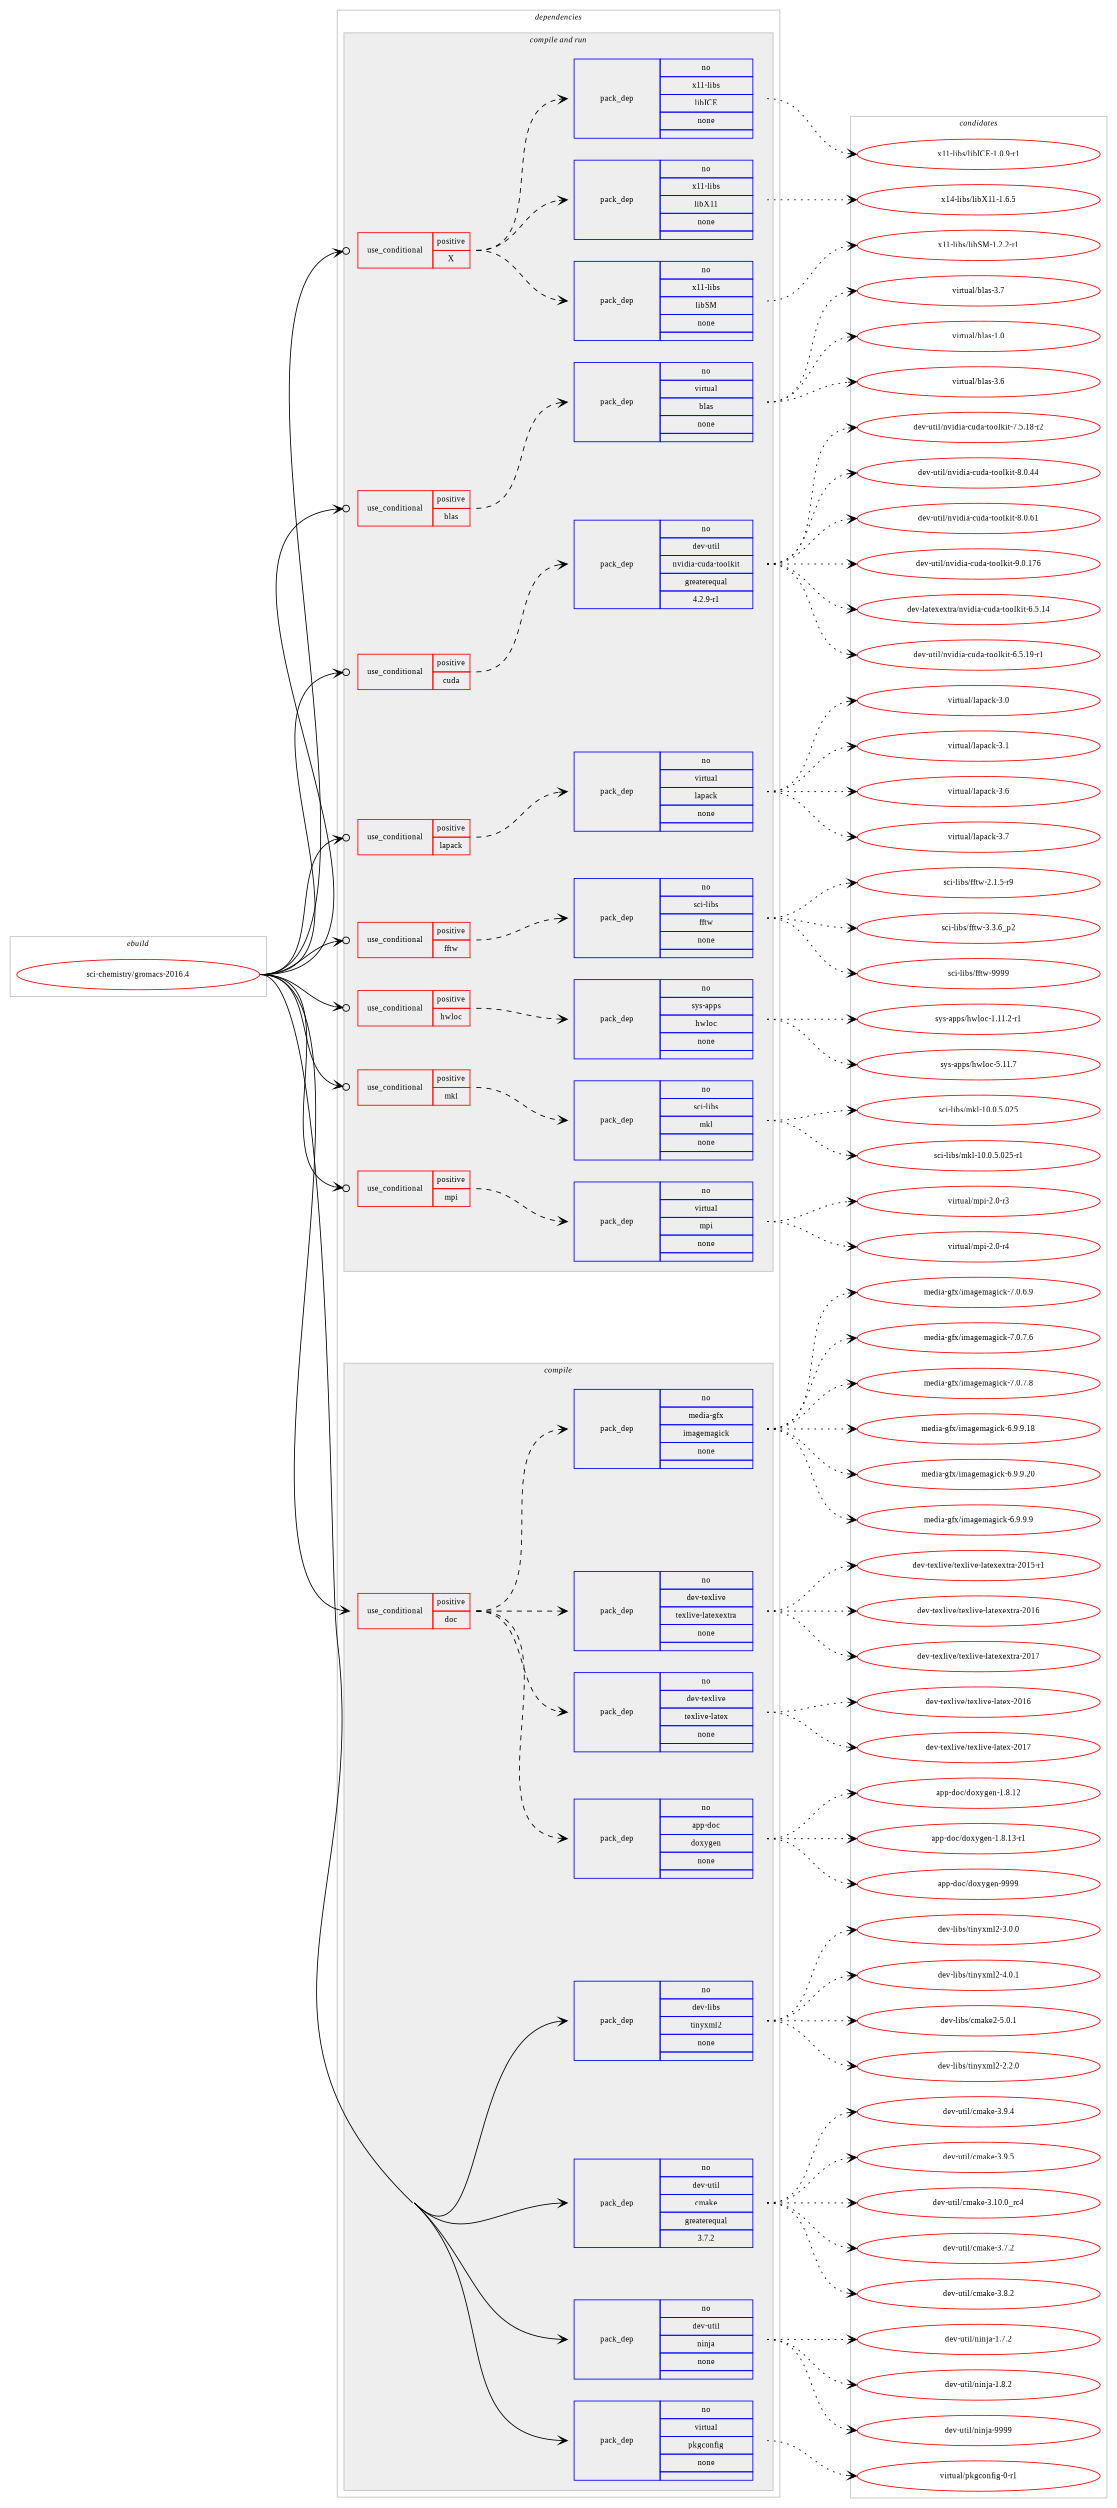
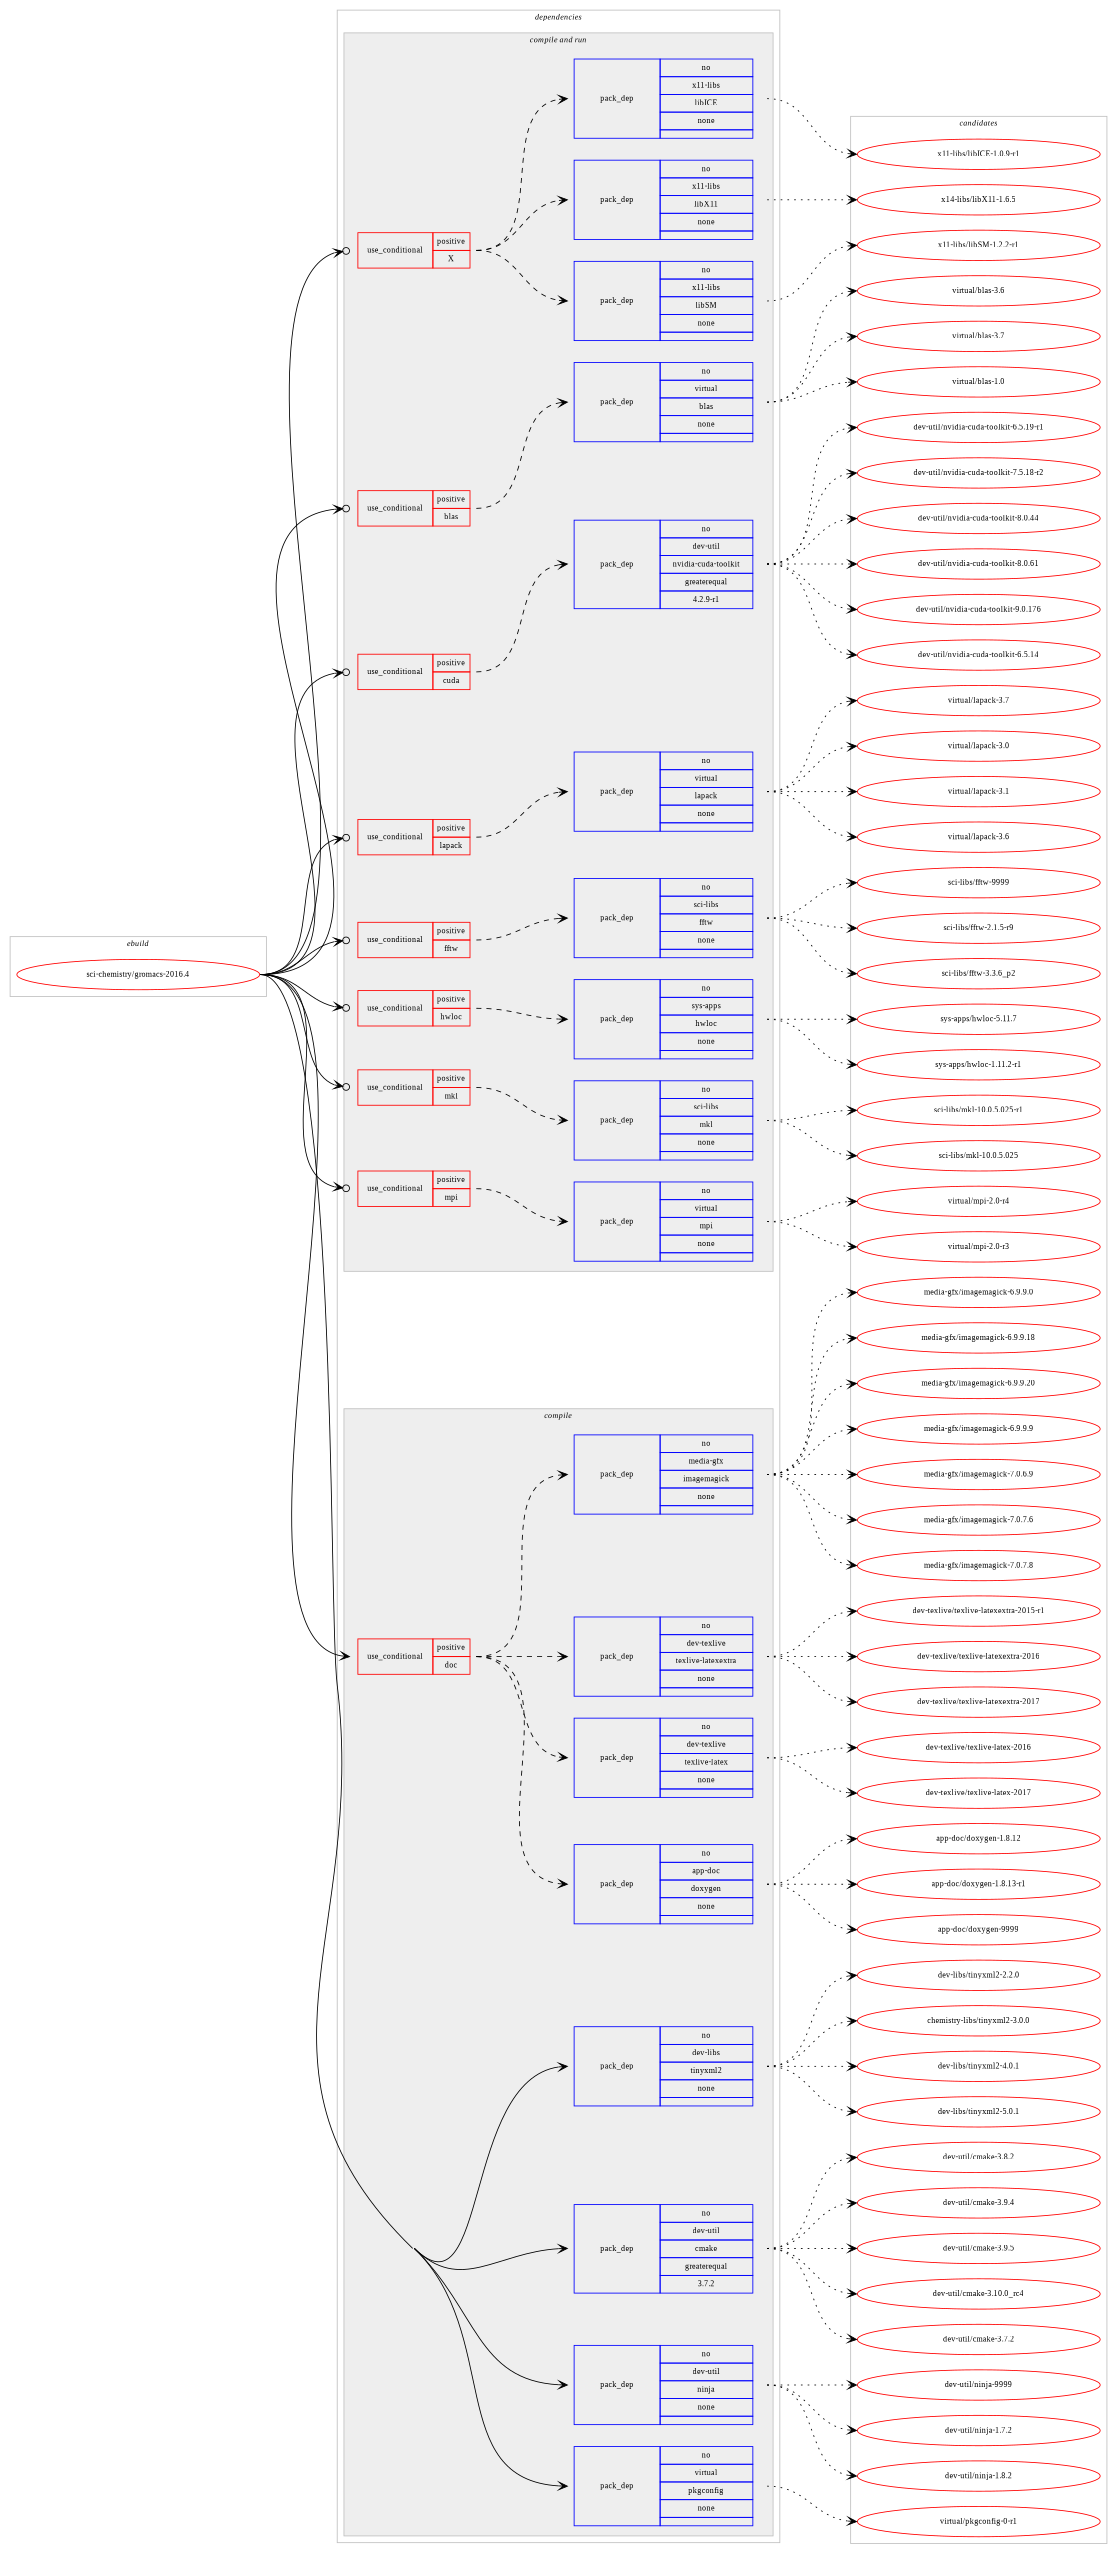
node "dev-latexextra/nvidia-cuda-toolkit-6.5.14": label "dev-latexextra/nvidia-cuda-toolkit-6.5.14" -> "dev-util/nvidia-cuda-toolkit-6.5.14"
node "media-gfx/imagemagick-6.9.9.0": added
node "dev-libs/tinyxml2-3.0.0": label "dev-libs/tinyxml2-3.0.0" -> "chemistry-libs/tinyxml2-3.0.0"
node "dev-libs/cmake2-5.0.1": label "dev-libs/cmake2-5.0.1" -> "dev-libs/tinyxml2-5.0.1"
